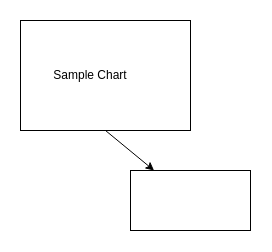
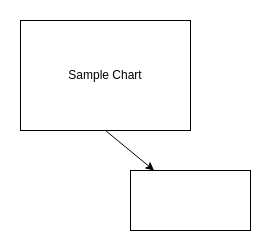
node "Sample Chart": moved (91, 76) -> (106, 76)
